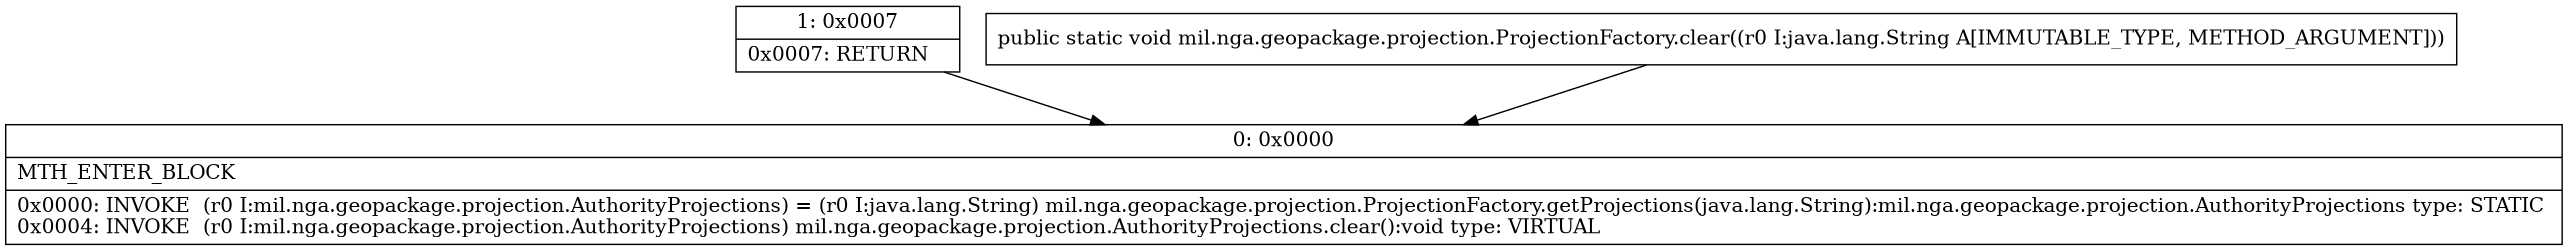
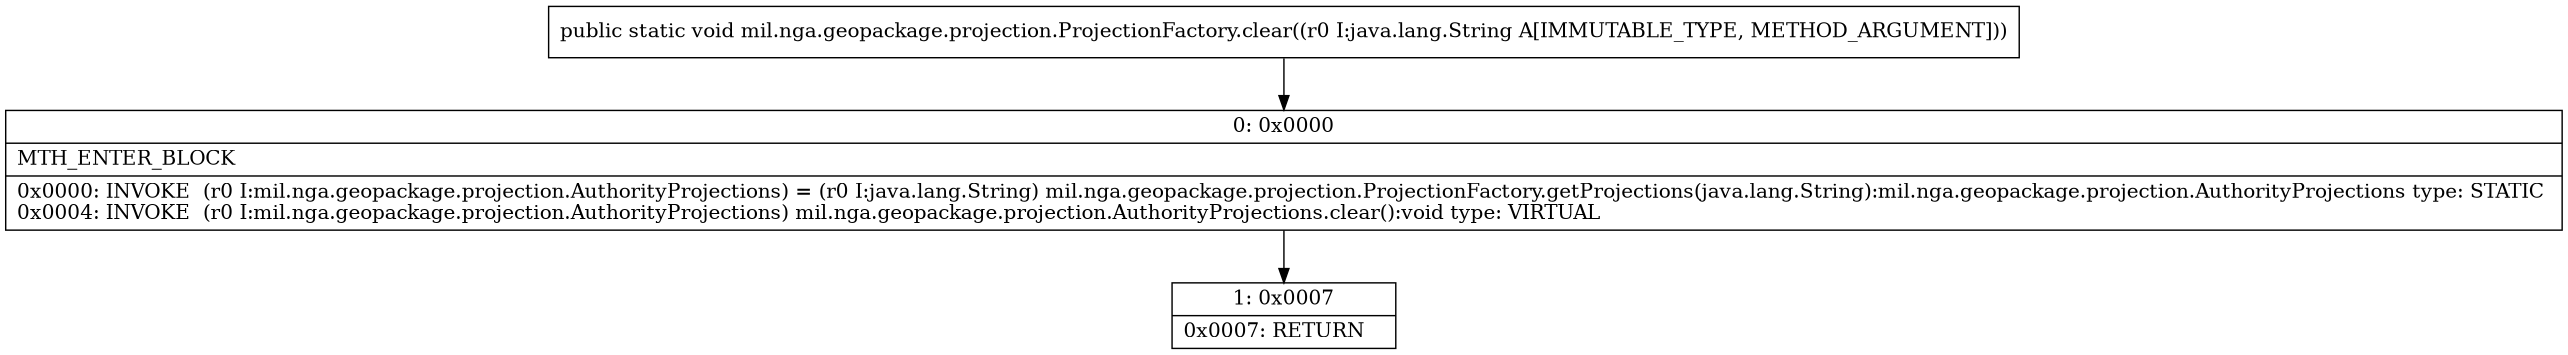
edge "1: 0x0007" -> "0: 0x0000": reversed
